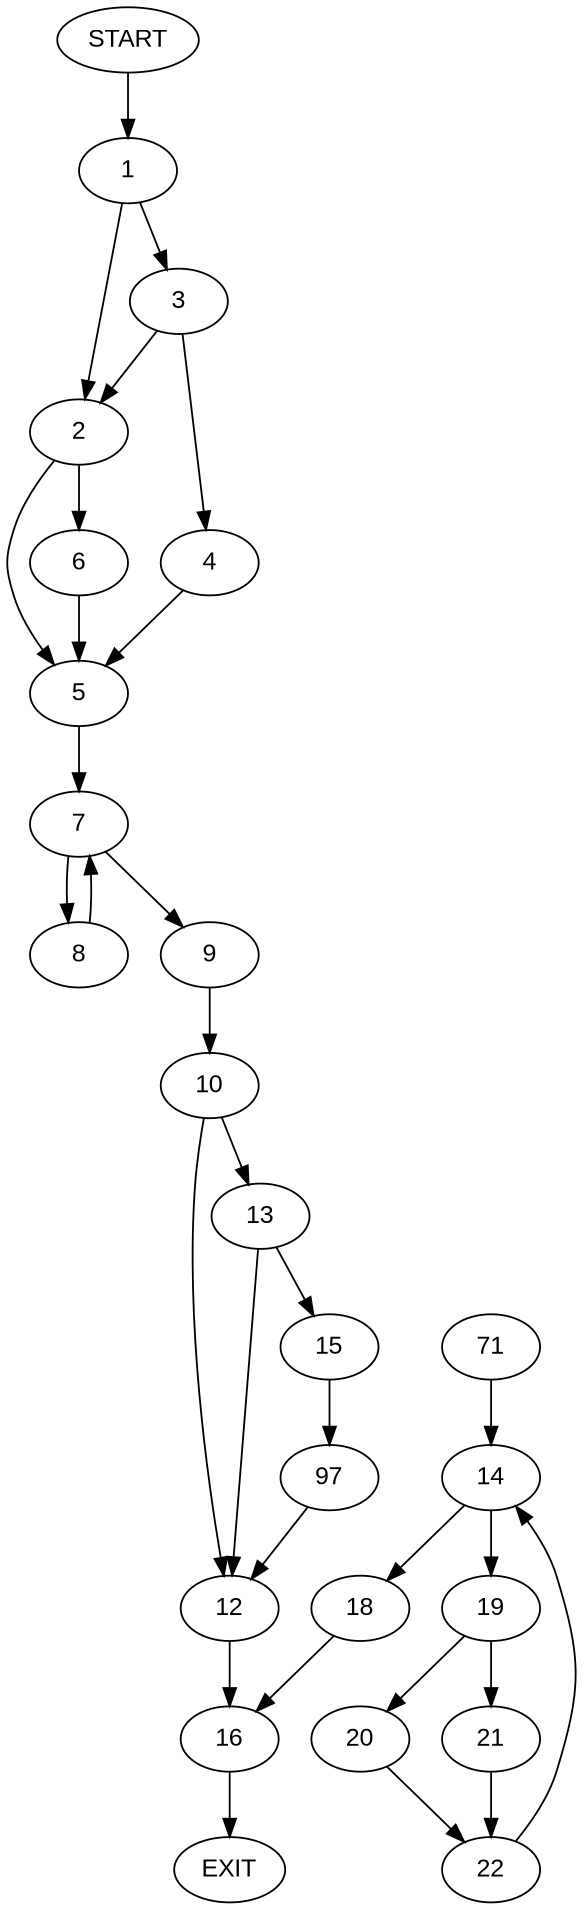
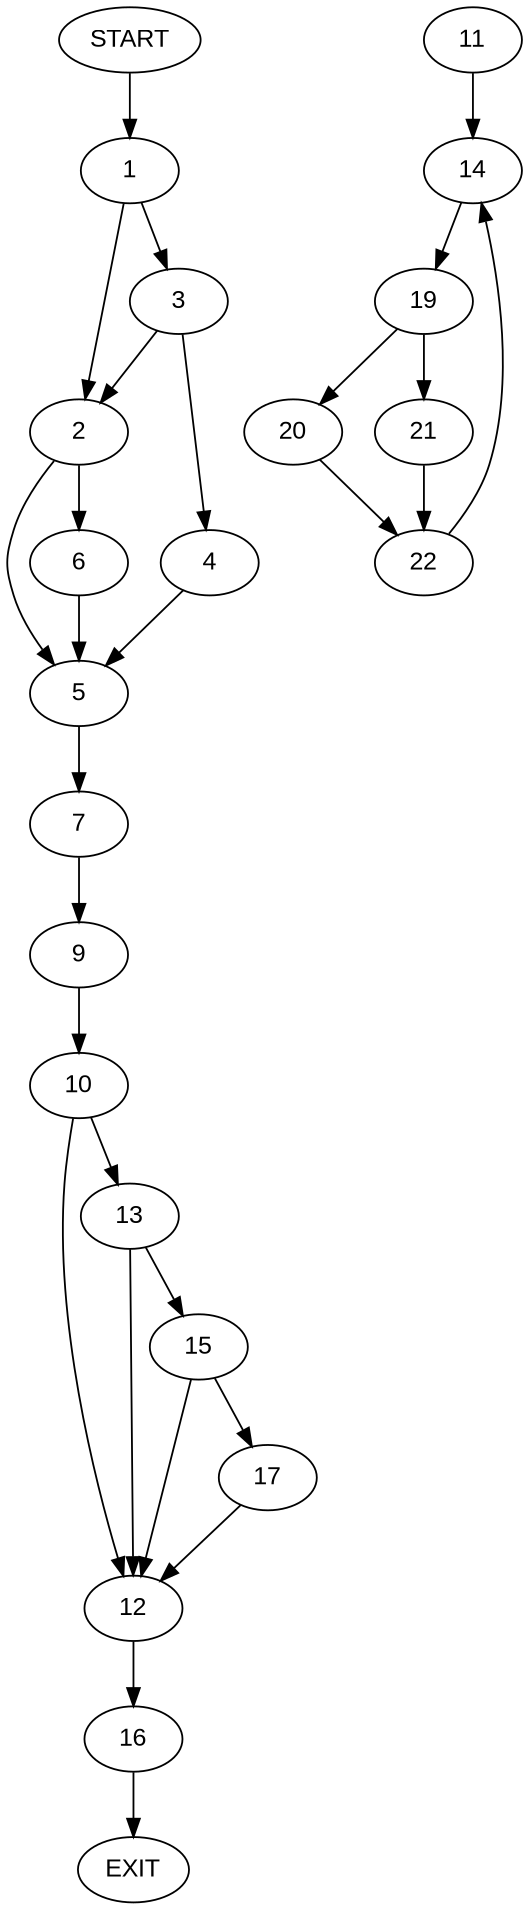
node "8": removed
node "71": label "71" -> "11"
edge "15" -> "12": added
node "97": label "97" -> "17"
node "18": removed
